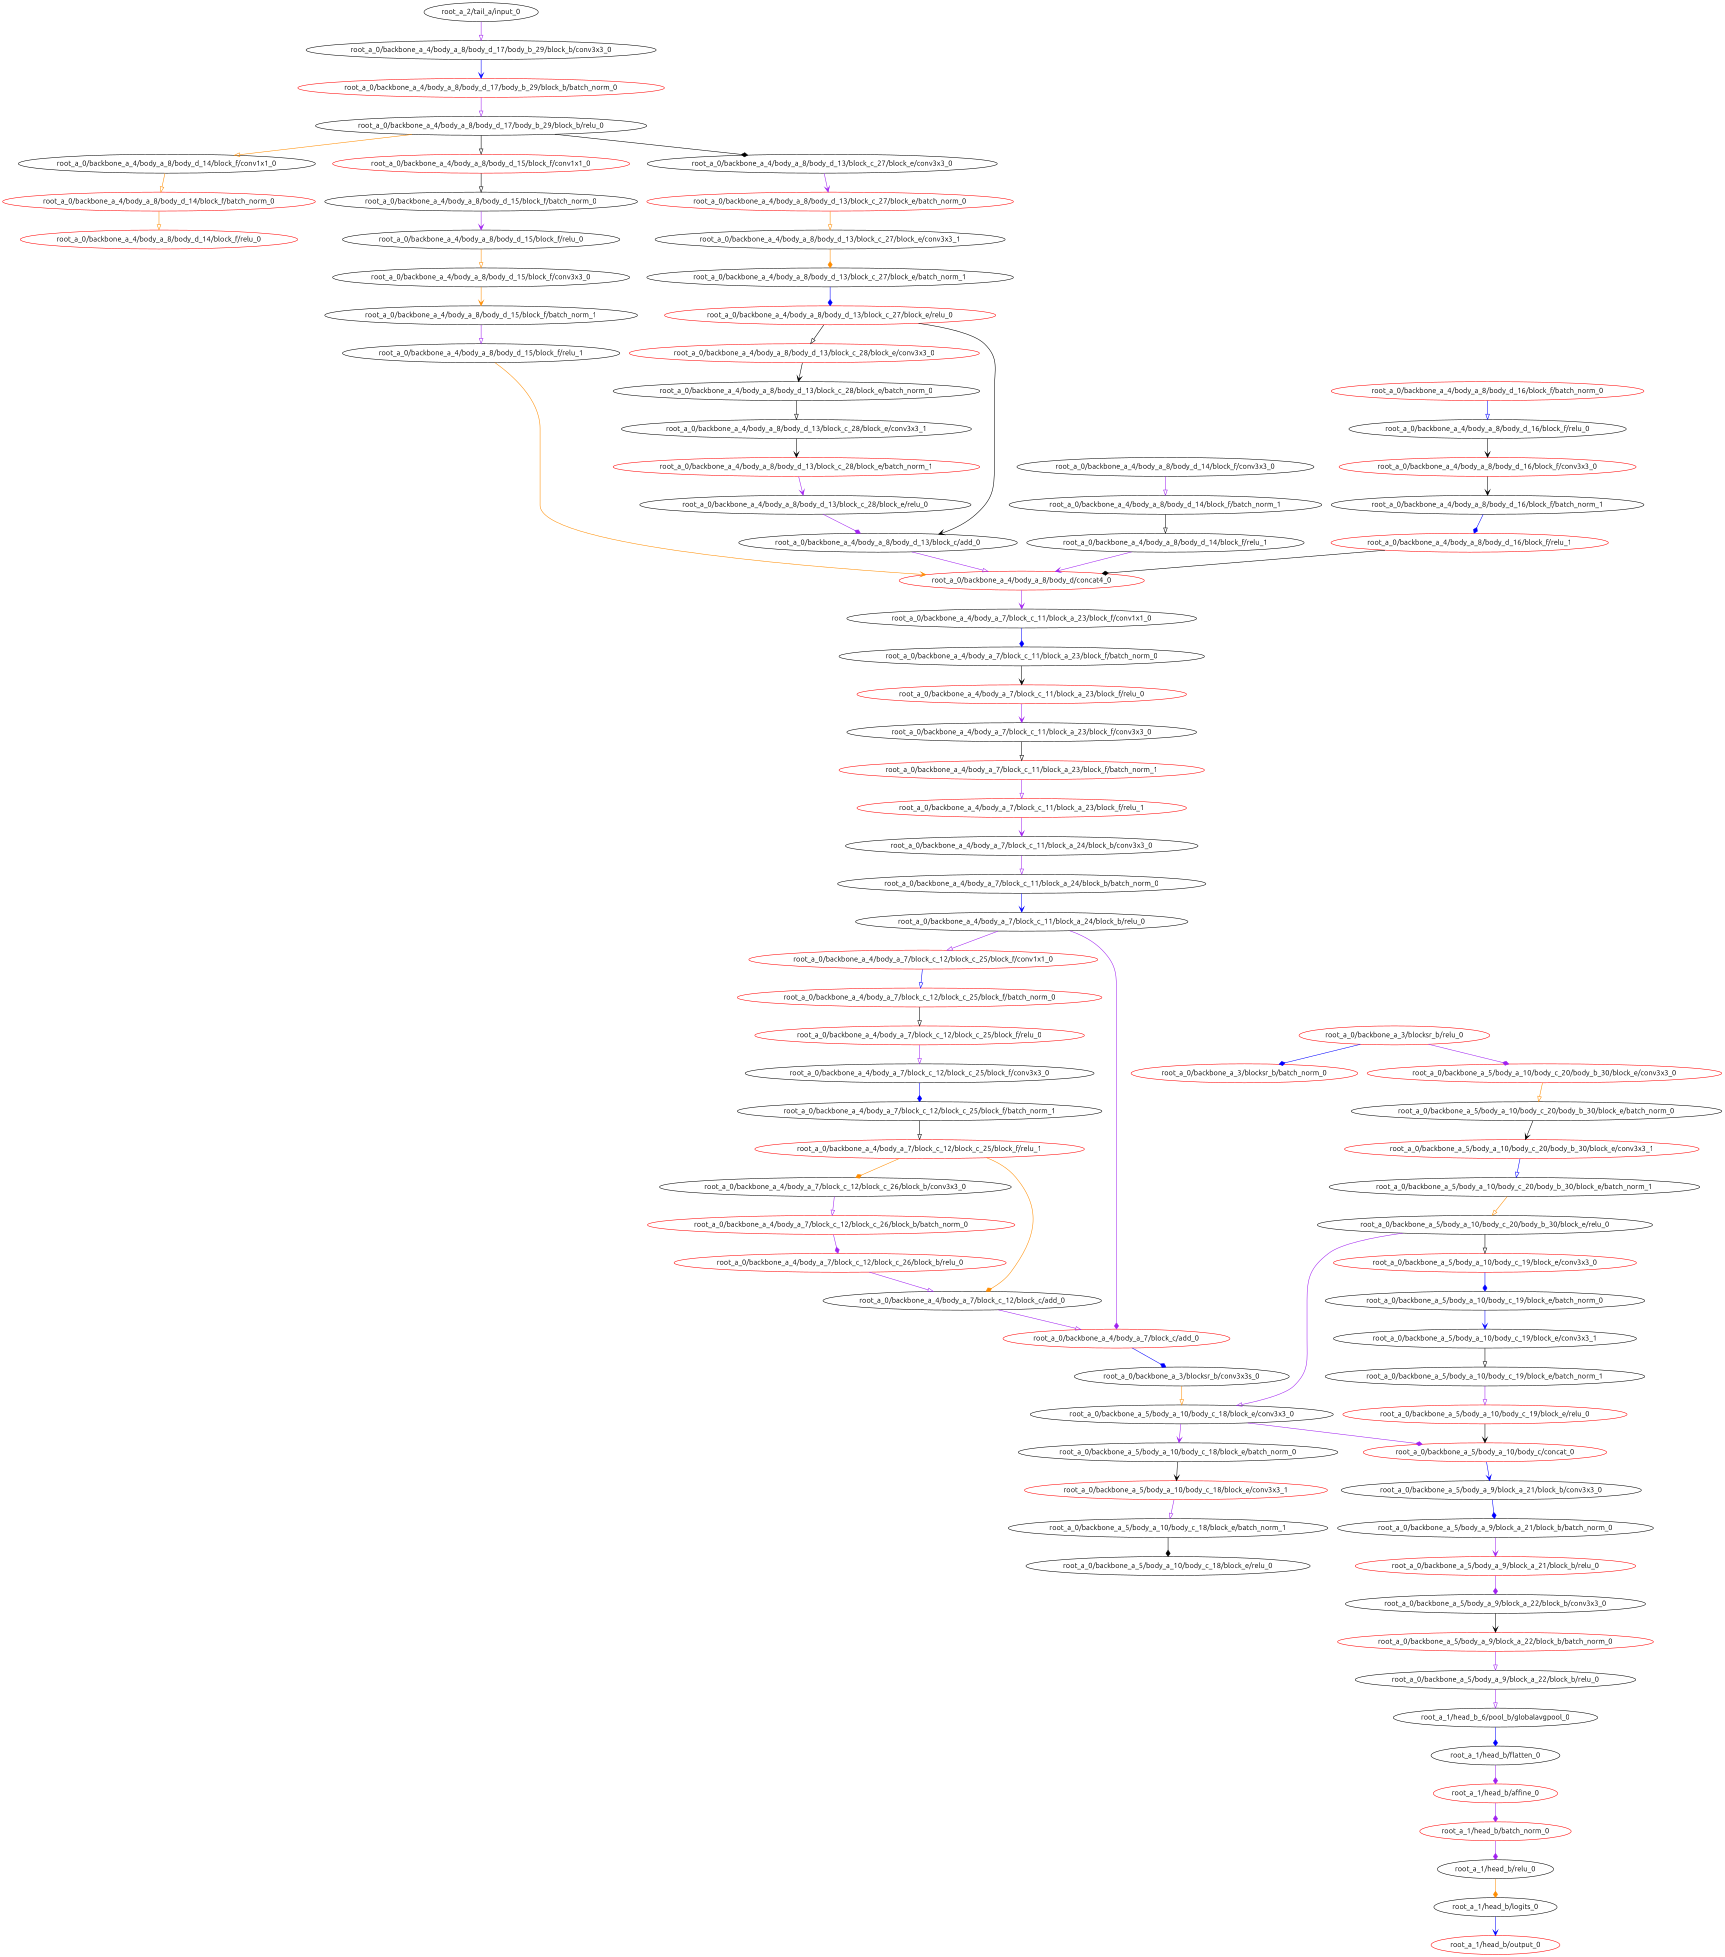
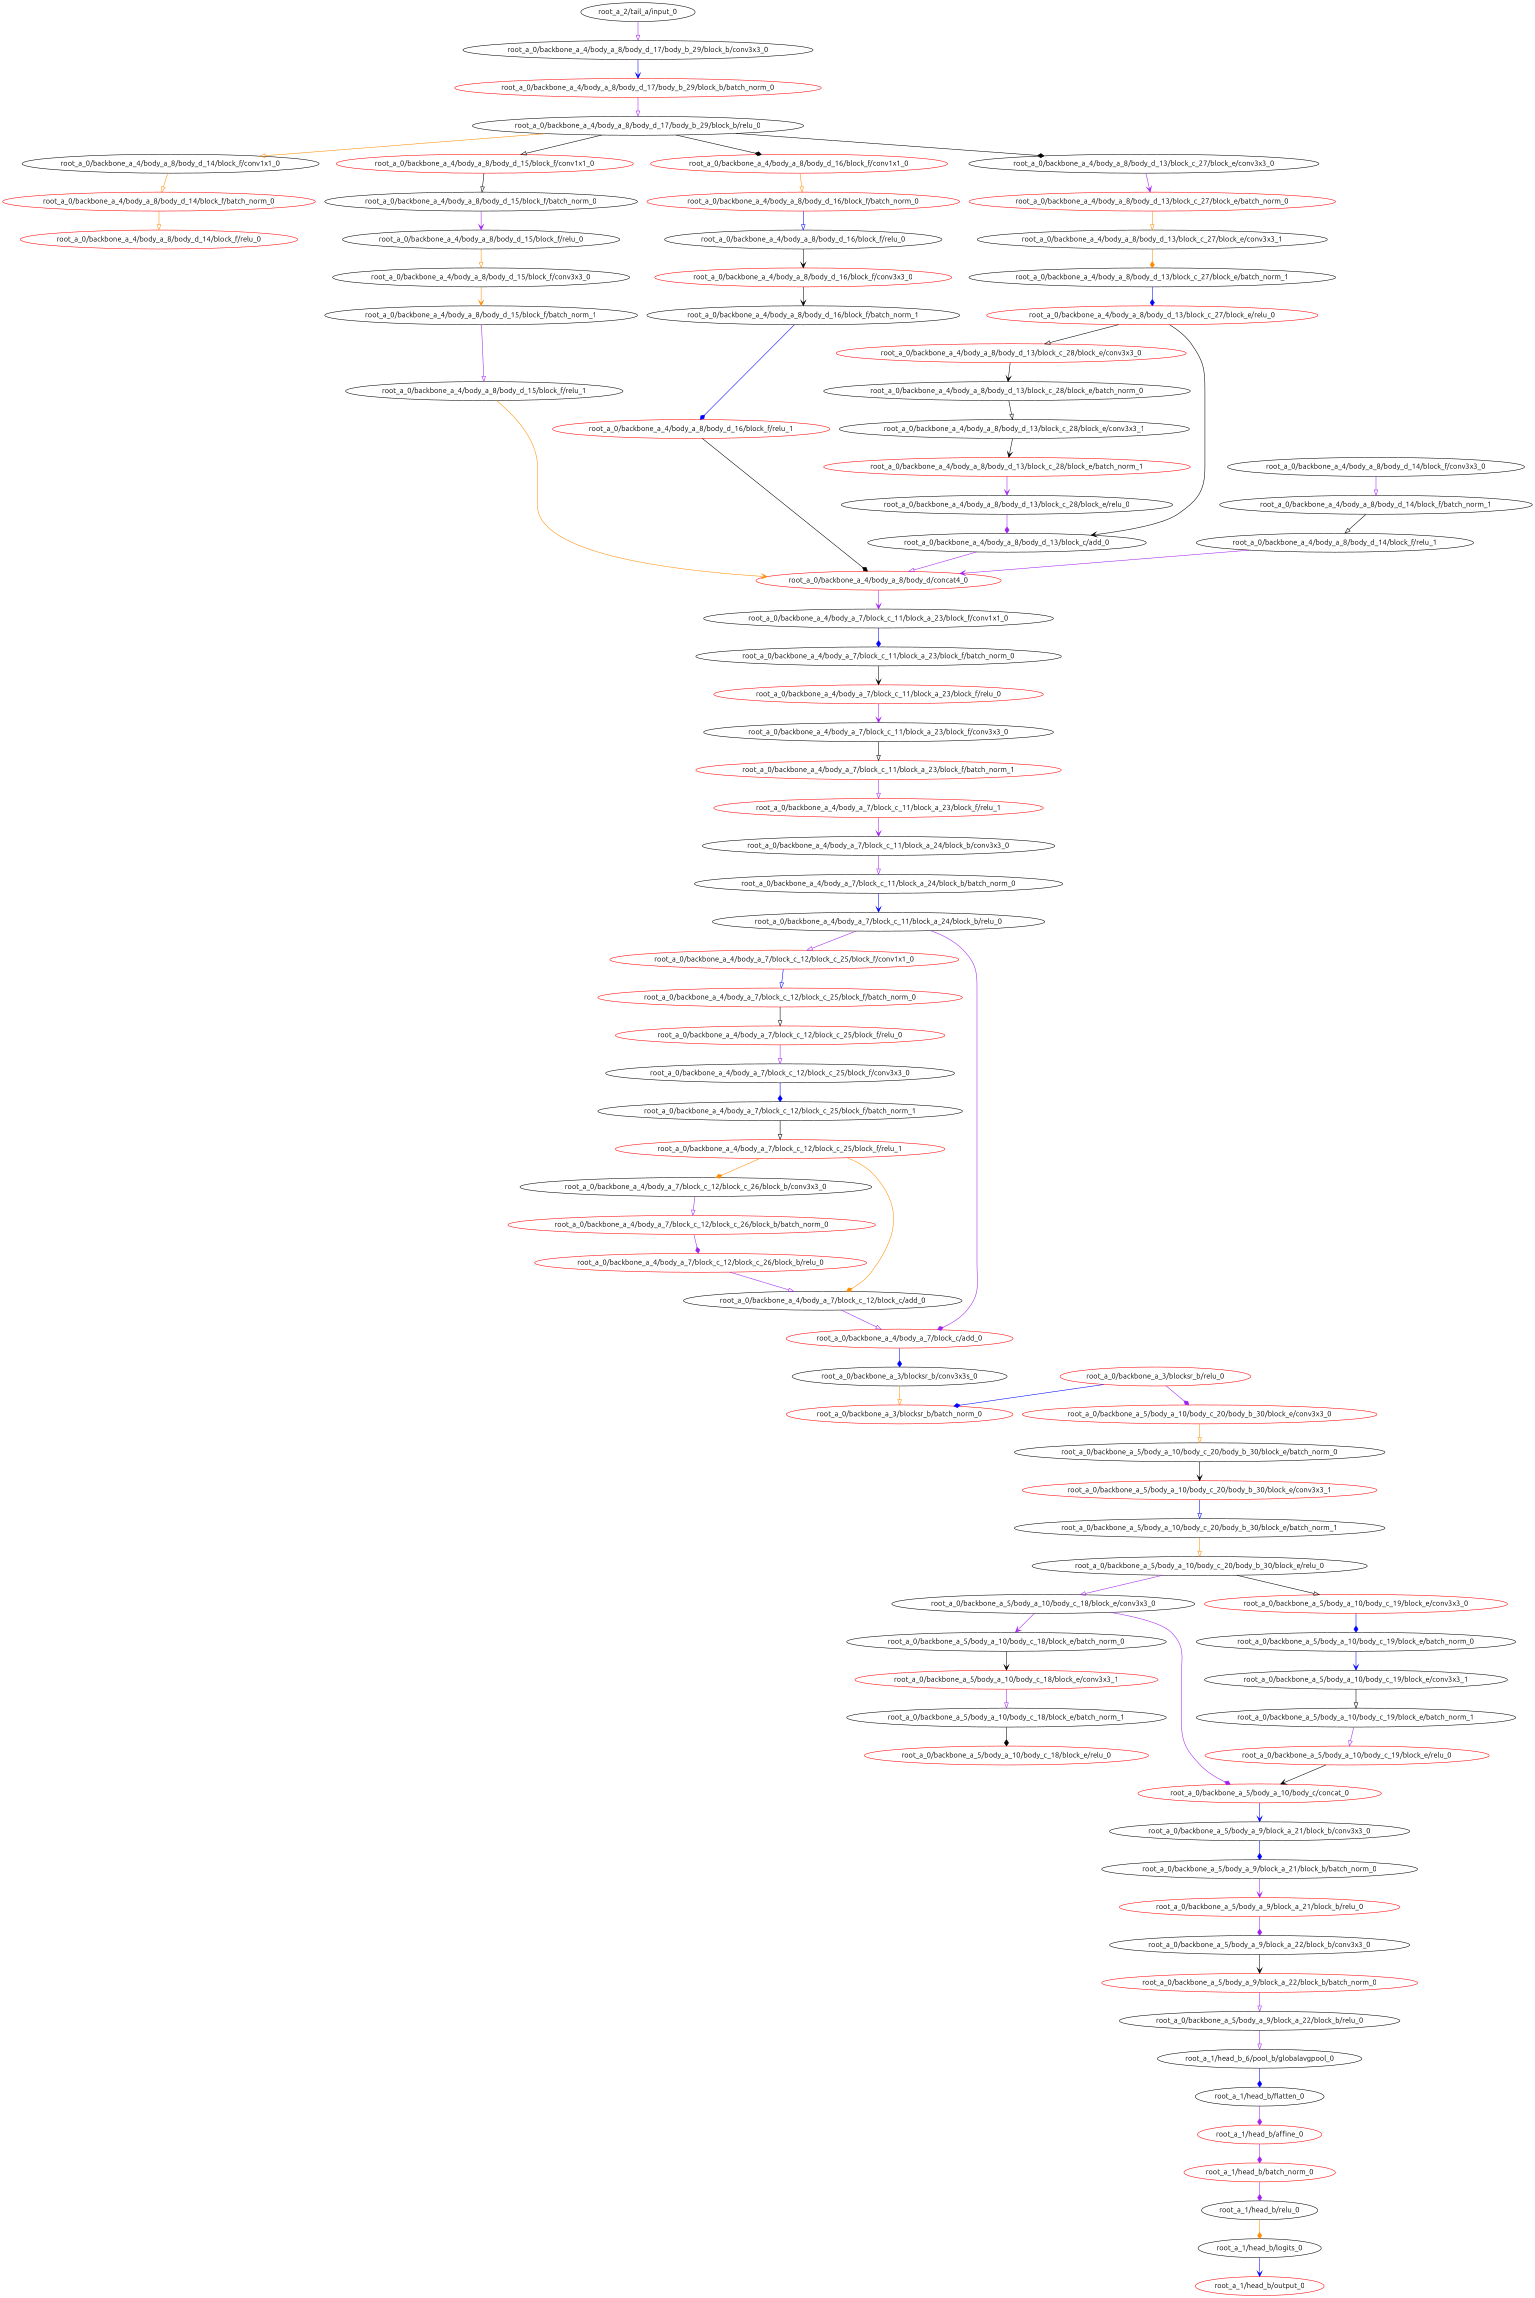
node "root_a_0/backbone_a_4/body_a_8/body_d_16/block_f/conv1x1_0": added
edge "root_a_0/backbone_a_3/blocksr_b/conv3x3s_0" -> "root_a_0/backbone_a_5/body_a_10/body_c_18/block_e/conv3x3_0": now "root_a_0/backbone_a_3/blocksr_b/conv3x3s_0" -> "root_a_0/backbone_a_3/blocksr_b/batch_norm_0"
node "root_a_0/backbone_a_5/body_a_10/body_c_18/block_e/relu_0": color black -> red
